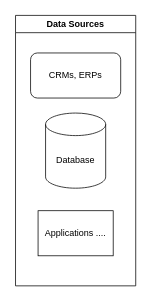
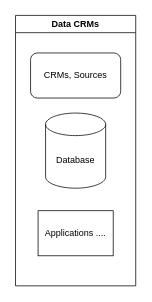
node "Data Sources": label "Data Sources" -> "Data CRMs"
node "CRMs, ERPs": label "CRMs, ERPs" -> "CRMs, Sources"
